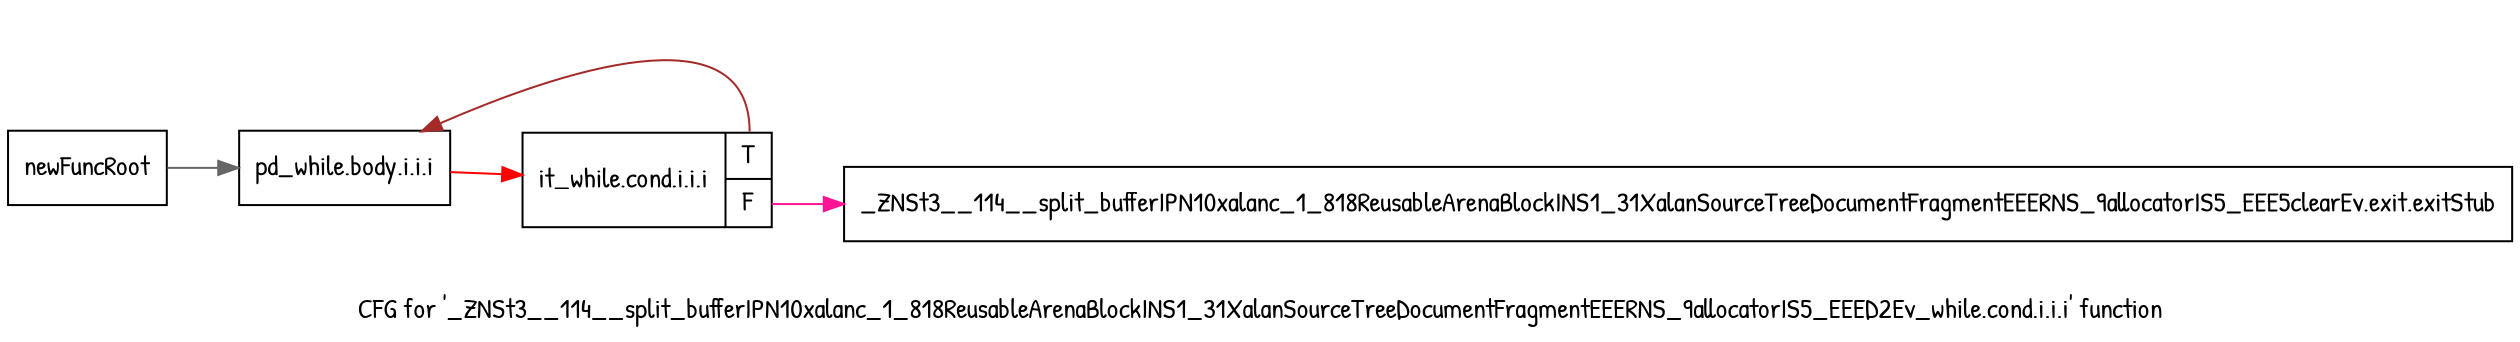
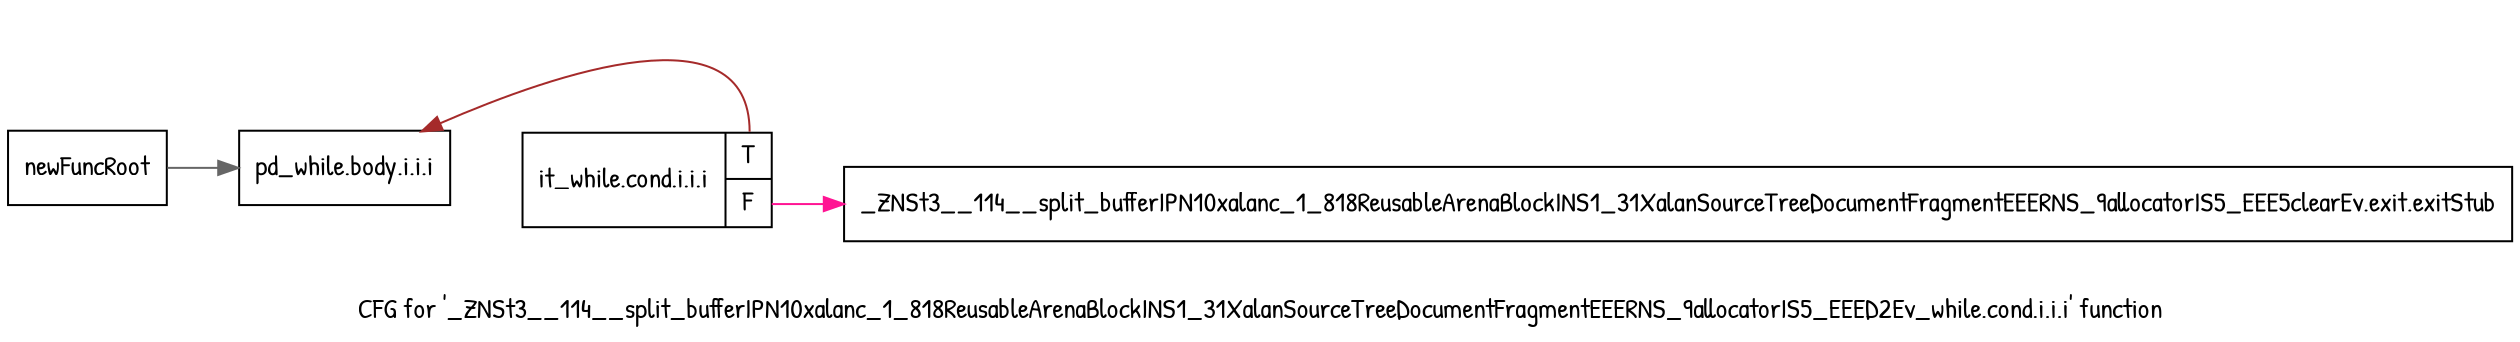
edge "pd_while.body.i.i.i" -> "it_while.cond.i.i.i": removed
